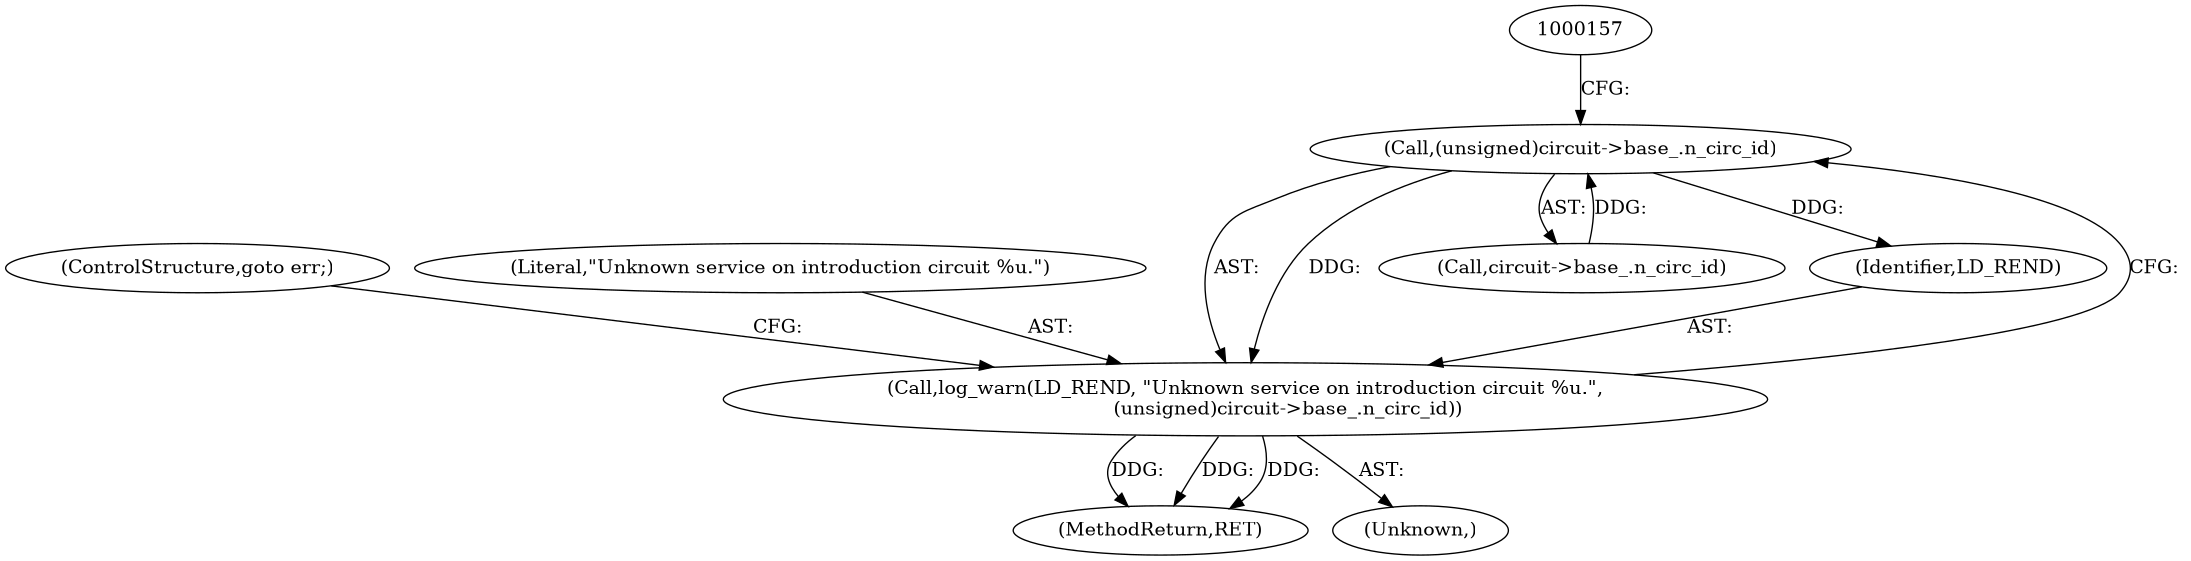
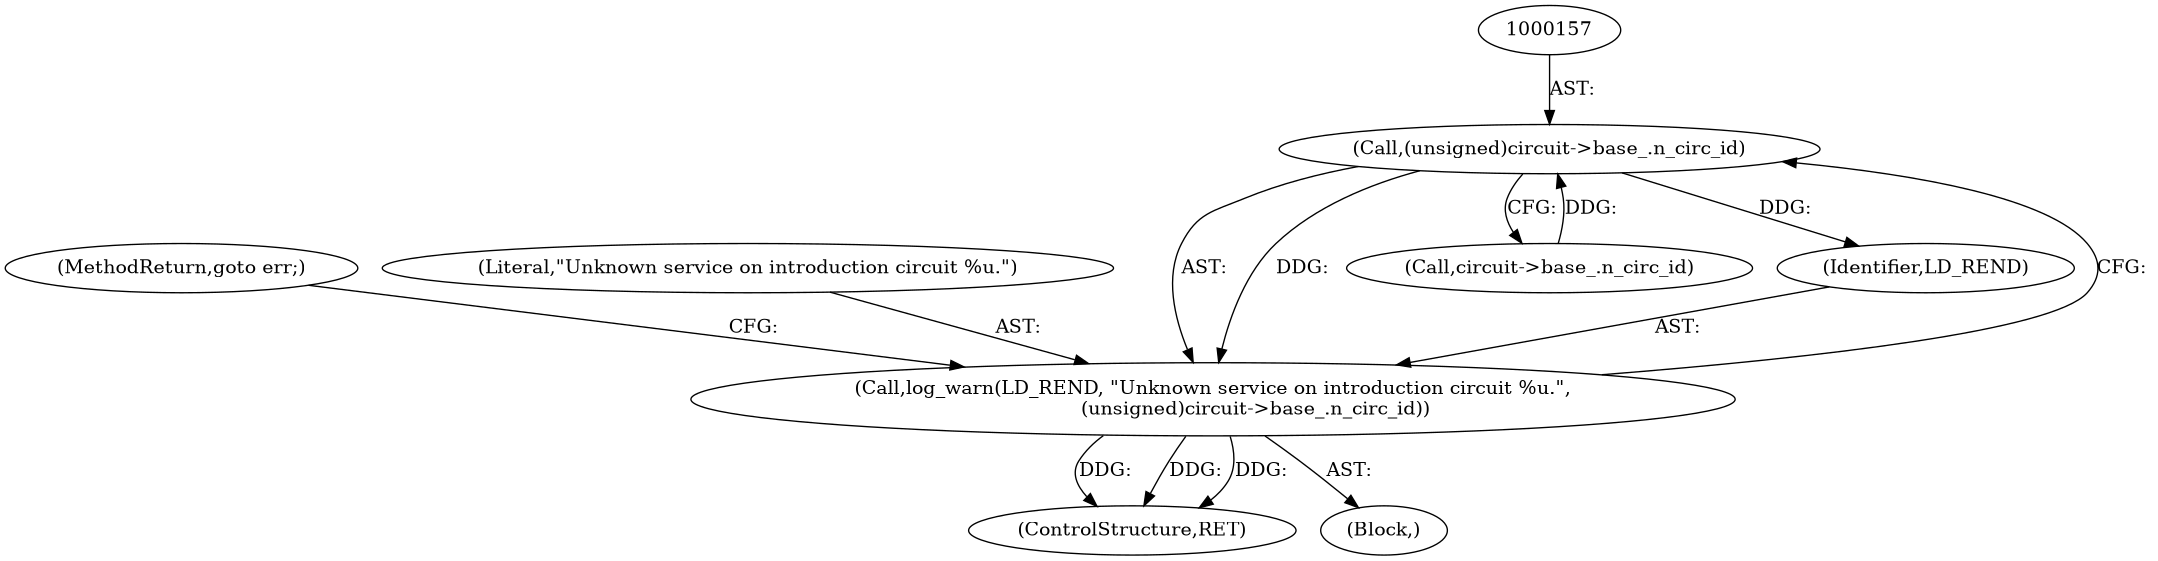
edge "1000157" -> "(Call,(unsigned)circuit->base_.n_circ_id)": label "CFG: " -> "AST: "
edge "(Call,(unsigned)circuit->base_.n_circ_id)" -> "(Call,circuit->base_.n_circ_id)": label "AST: " -> "CFG: "
node "(ControlStructure,goto err;)": label "(ControlStructure,goto err;)" -> "(MethodReturn,goto err;)"
node "(MethodReturn,RET)": label "(MethodReturn,RET)" -> "(ControlStructure,RET)"
node "(Unknown,)": label "(Unknown,)" -> "(Block,)"
